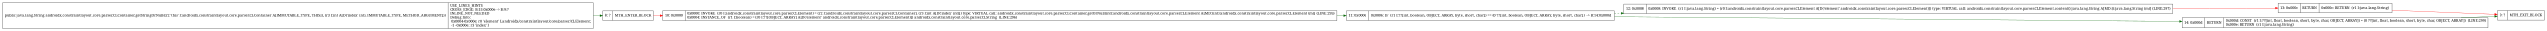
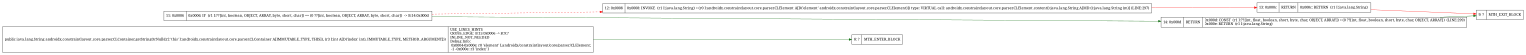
edge "11: 0x0006" -> "12: 0x0008": color darkgreen -> red
node "10: 0x0000": removed
